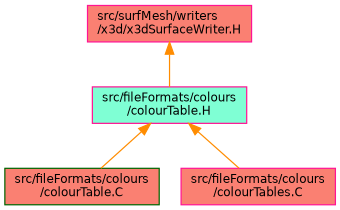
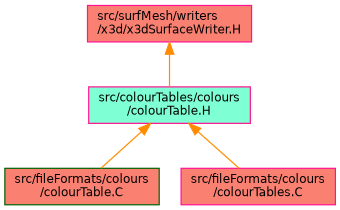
node "src/fileFormats/colours /colourTable.H": label "src/fileFormats/colours /colourTable.H" -> "src/colourTables/colours /colourTable.H"
